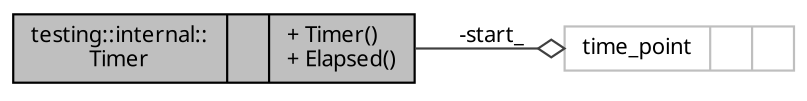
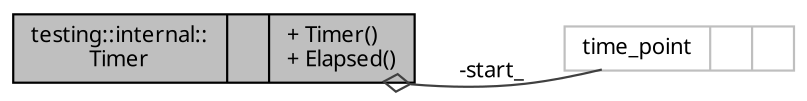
edge "testing::internal::" -> "time_point": reversed
